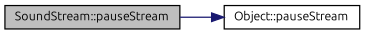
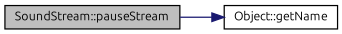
node "Object::pauseStream": label "Object::pauseStream" -> "Object::getName"
